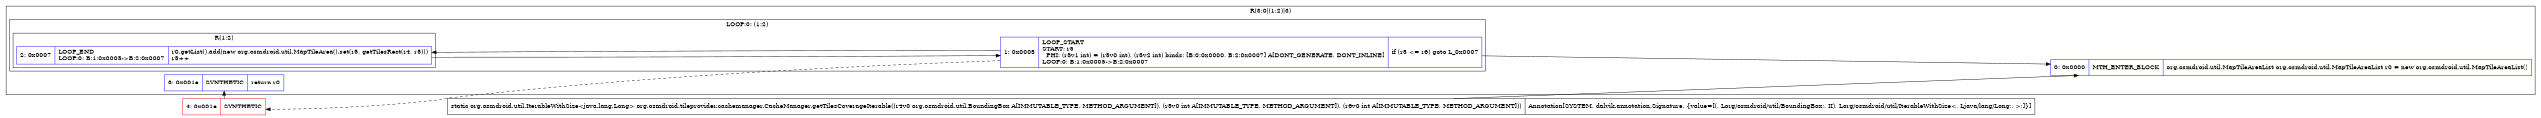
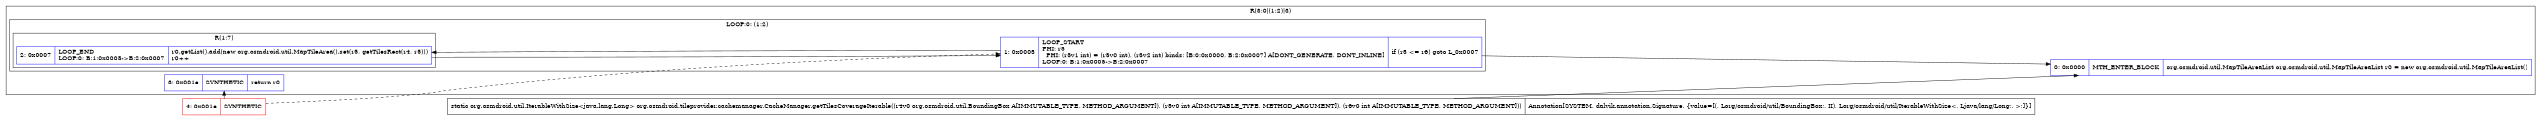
cluster "R(1:2)": label "R(1:2)" -> "R(1:7)"
node "1: 0x0005": text "START: r5" -> "PHI: r5"
node "2: 0x0007": text "r5++" -> "r0++"
edge "1: 0x0005" -> "4: 0x001e": reversed
